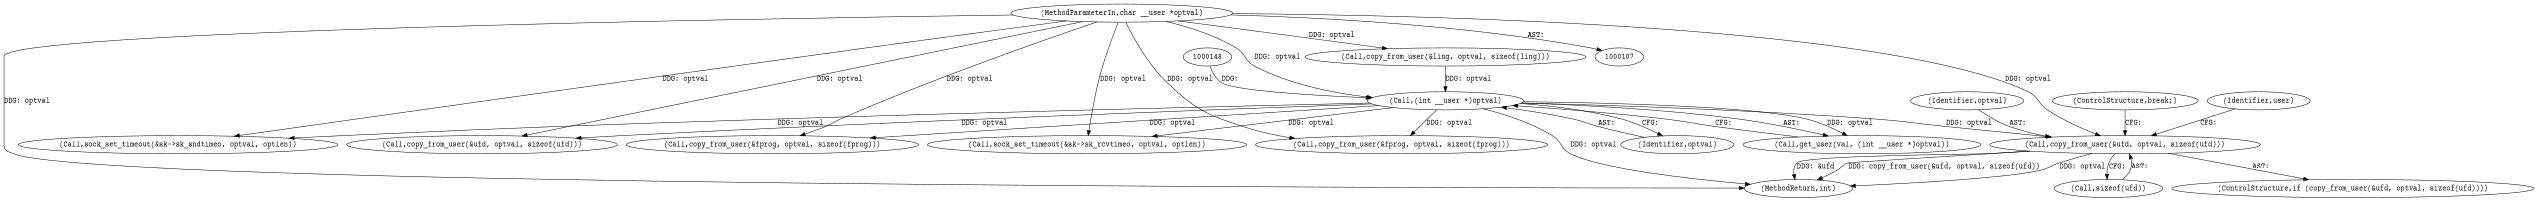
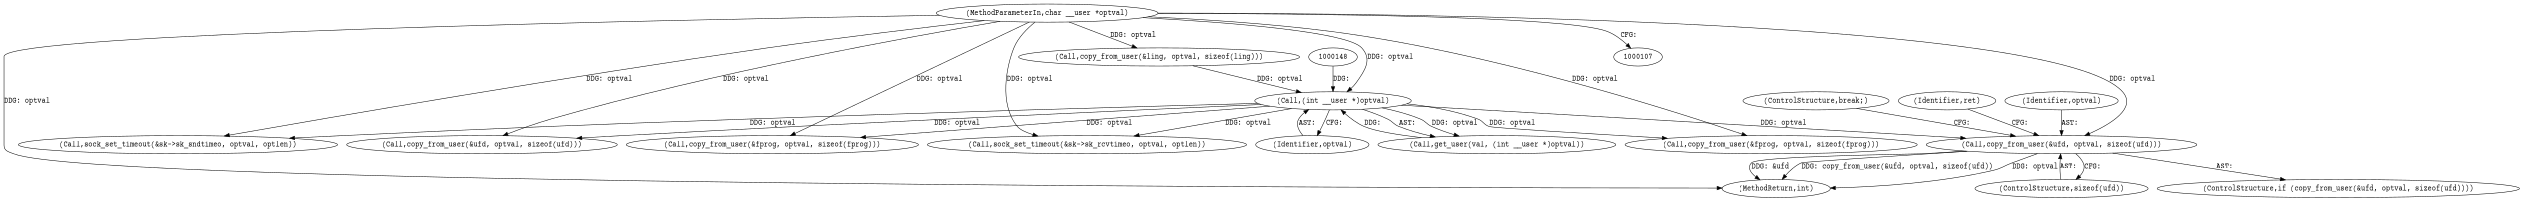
edge "(MethodParameterIn,char __user *optval)" -> "1000107": label "AST: " -> "CFG: "
node "(Identifier,user)": label "(Identifier,user)" -> "(Identifier,ret)"
edge "(Call,get_user(val, (int __user *)optval))" -> "(Call,(int __user *)optval)": label "CFG: " -> "DDG: "
edge "(Call,(int __user *)optval)" -> "(MethodReturn,int)": removed, label "DDG: optval"
node "(Call,sizeof(ufd))": label "(Call,sizeof(ufd))" -> "(ControlStructure,sizeof(ufd))"
